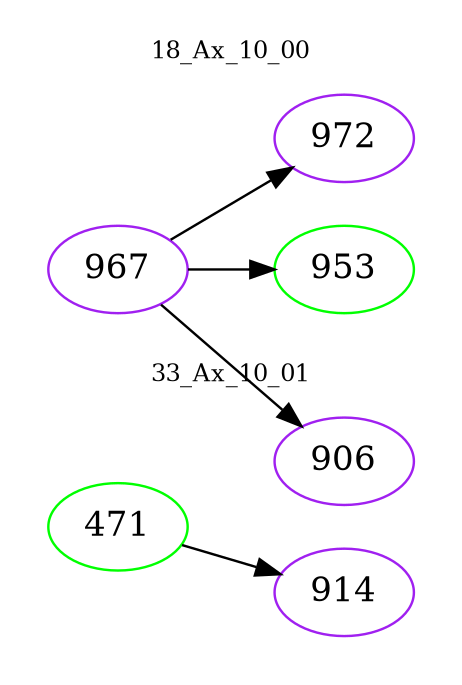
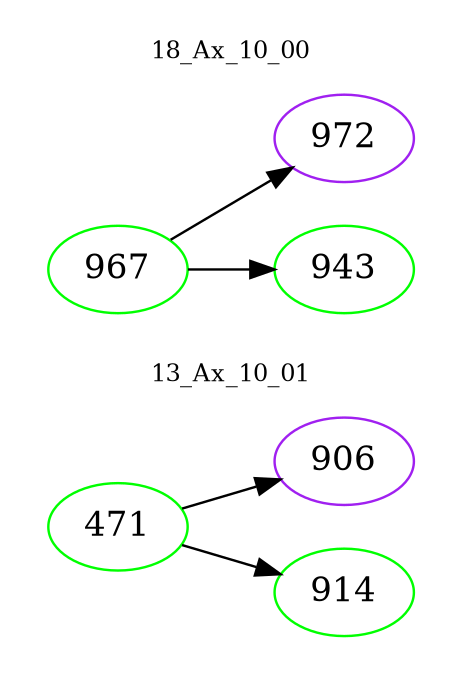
node "967": color purple -> green
node "953": label "953" -> "943"
edge "967" -> "906": now "471" -> "906"
cluster "33_Ax_10_01": label "33_Ax_10_01" -> "13_Ax_10_01"
node "914": color purple -> green
